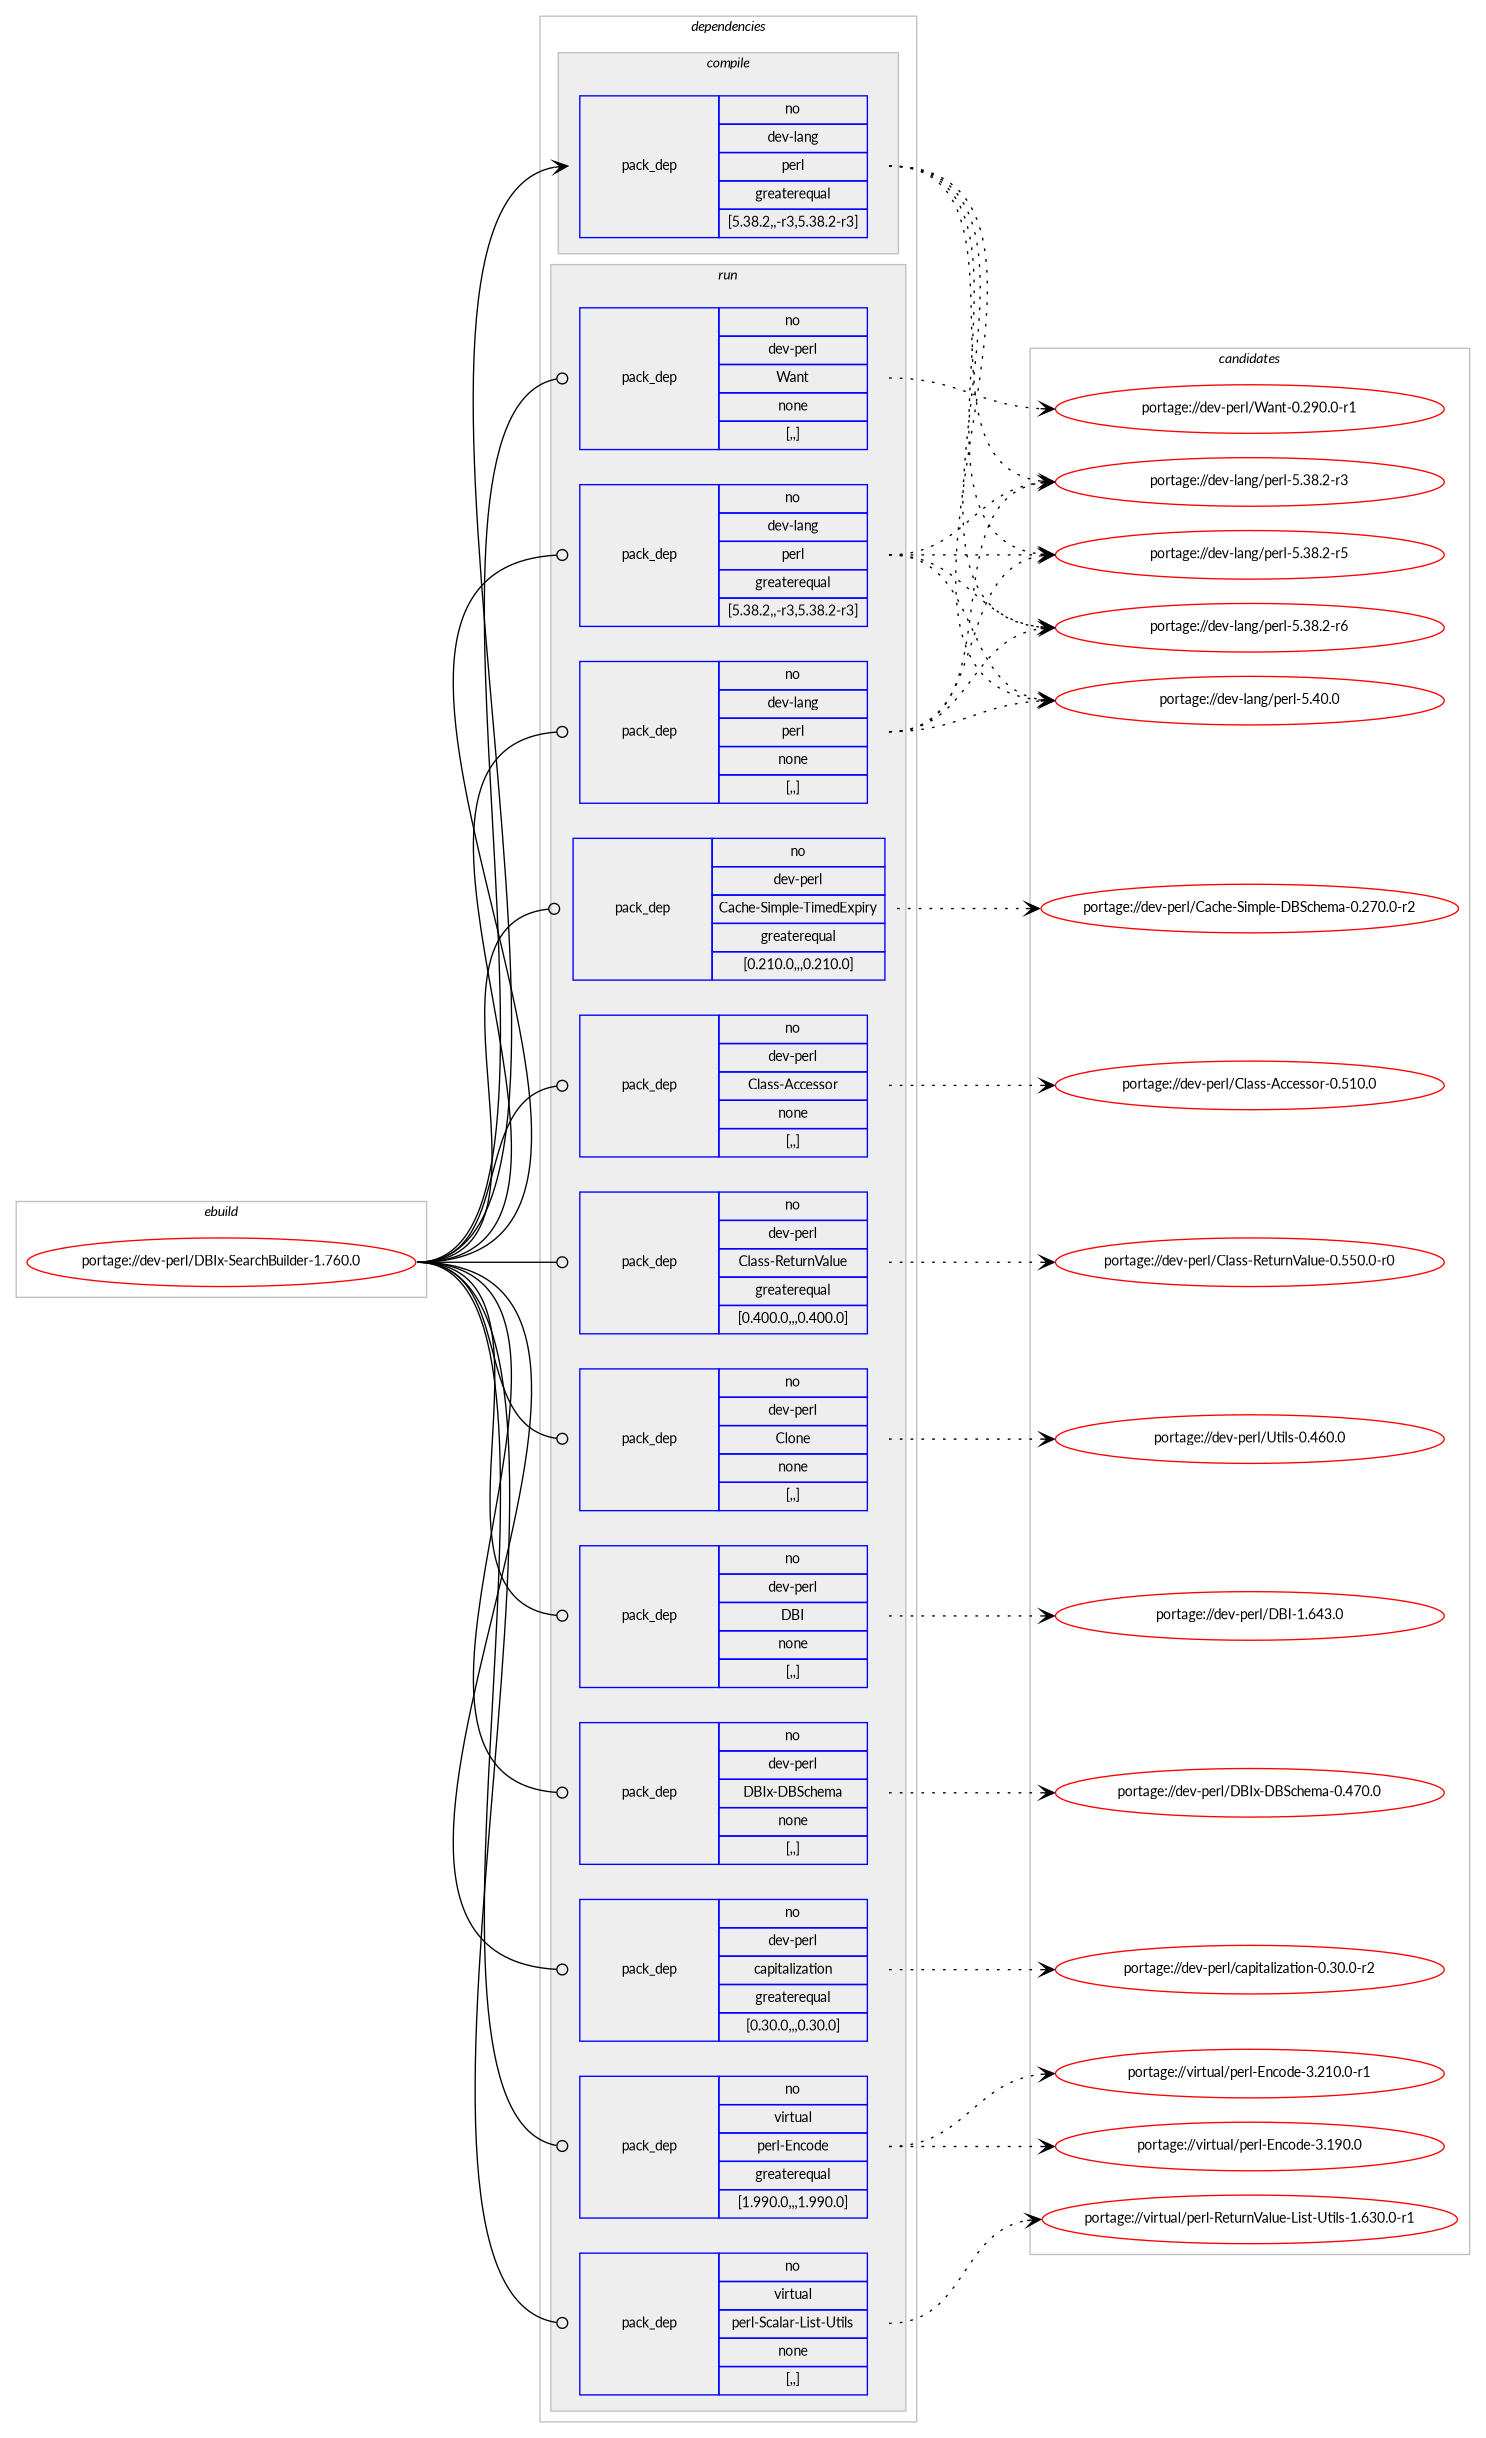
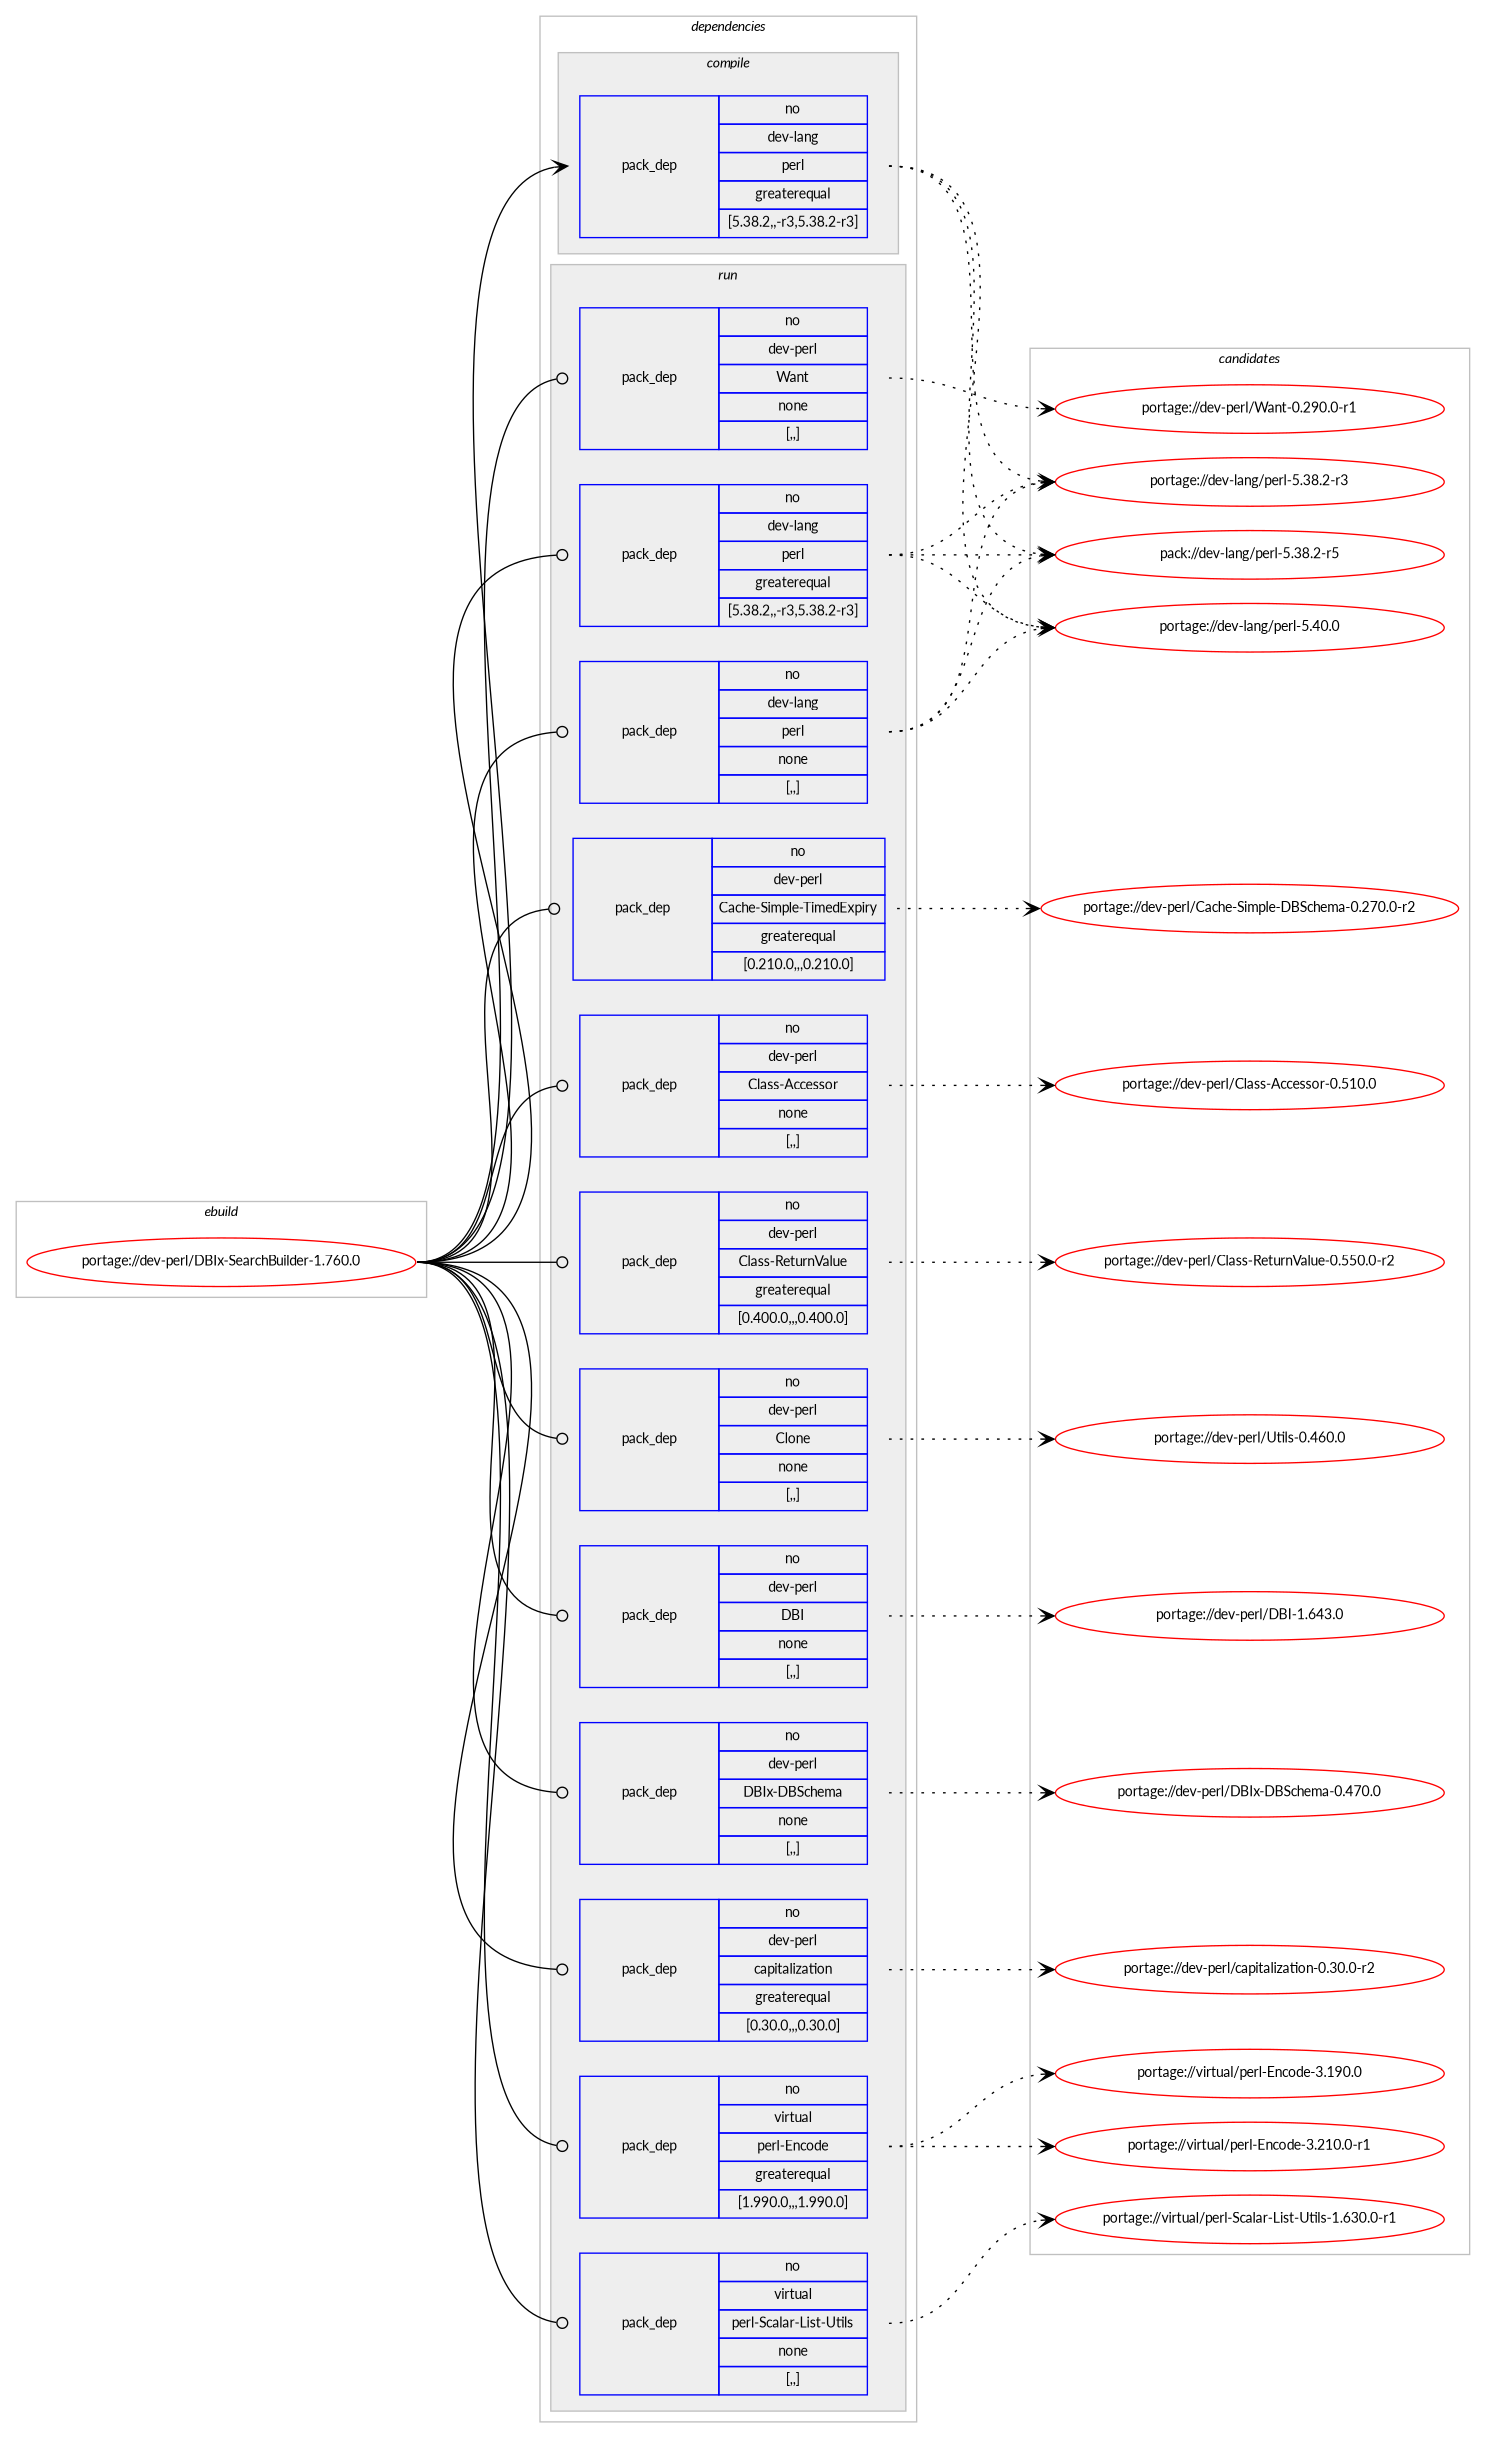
node "portage://dev-lang/perl-5.38.2-r5": label "portage://dev-lang/perl-5.38.2-r5" -> "pack://dev-lang/perl-5.38.2-r5"
node "portage://dev-lang/perl-5.38.2-r6": removed
node "portage://dev-perl/Class-ReturnValue-0.550.0-r0": label "portage://dev-perl/Class-ReturnValue-0.550.0-r0" -> "portage://dev-perl/Class-ReturnValue-0.550.0-r2"
node "portage://virtual/perl-ReturnValue-List-Utils-1.630.0-r1": label "portage://virtual/perl-ReturnValue-List-Utils-1.630.0-r1" -> "portage://virtual/perl-Scalar-List-Utils-1.630.0-r1"
